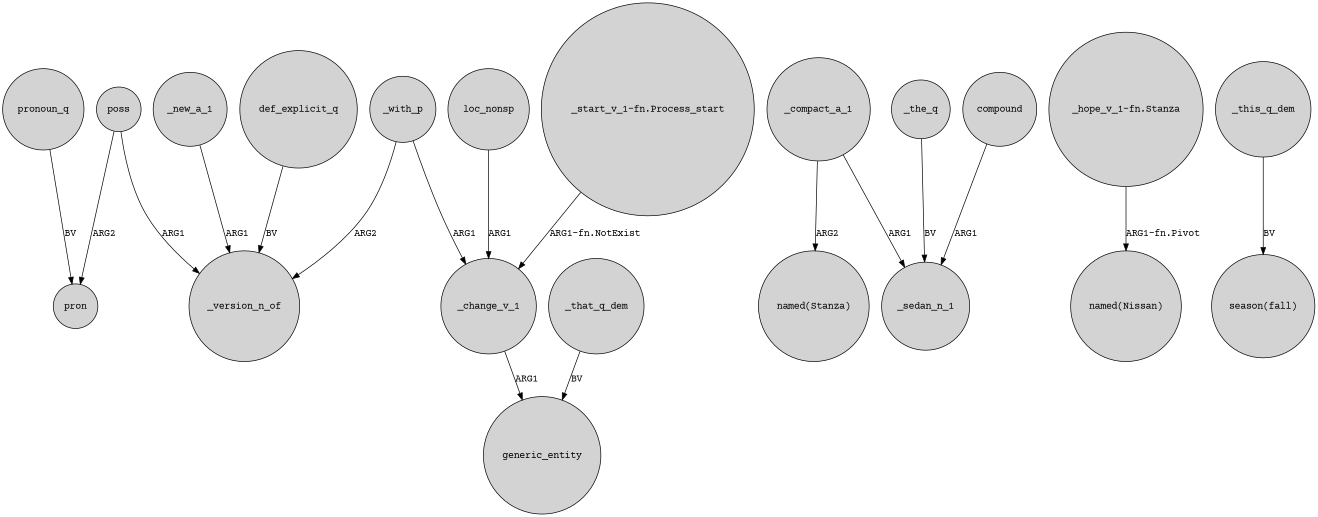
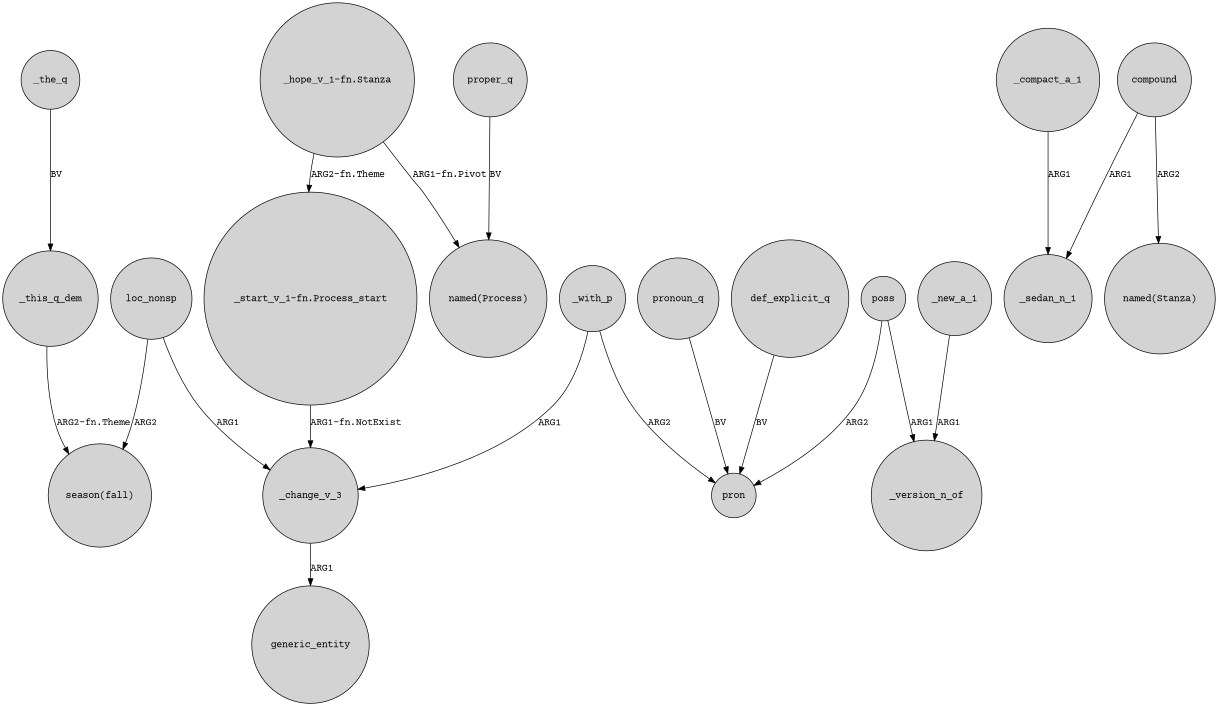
node "proper_q": added
edge "_hope_v_1-fn.Stanza" -> "_start_v_1-fn.Process_start": added, label "ARG2-fn.Theme"
edge "_the_q" -> "_sedan_n_1": now "_the_q" -> "_this_q_dem"
edge "_compact_a_1" -> "named(Stanza)": now "compound" -> "named(Stanza)"
edge "def_explicit_q" -> "_version_n_of": now "def_explicit_q" -> "pron"
edge "_with_p" -> "_version_n_of": now "_with_p" -> "pron"
edge "_this_q_dem" -> "season(fall)": label "BV" -> "ARG2-fn.Theme"
node "_change_v_1": label "_change_v_1" -> "_change_v_3"
node "_that_q_dem": removed
node "named(Nissan)": label "named(Nissan)" -> "named(Process)"
edge "loc_nonsp" -> "season(fall)": added, label "ARG2"
